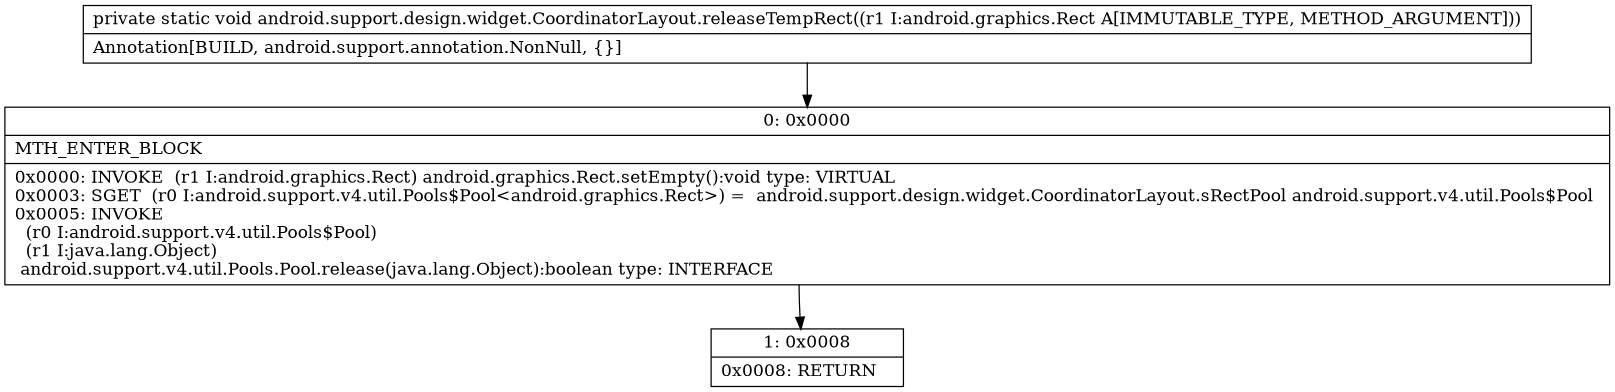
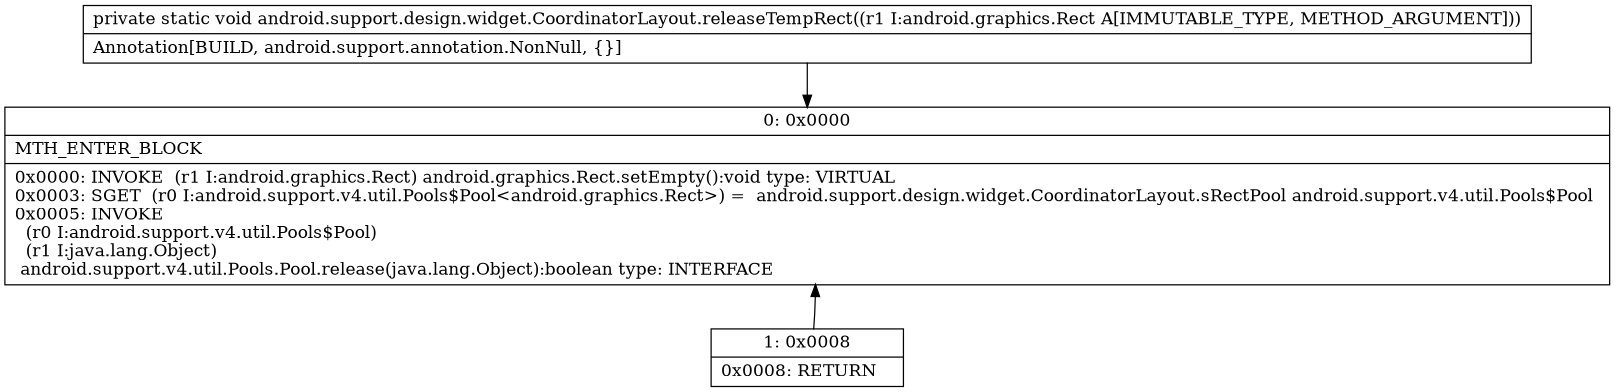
edge "0: 0x0000" -> "1: 0x0008": reversed
